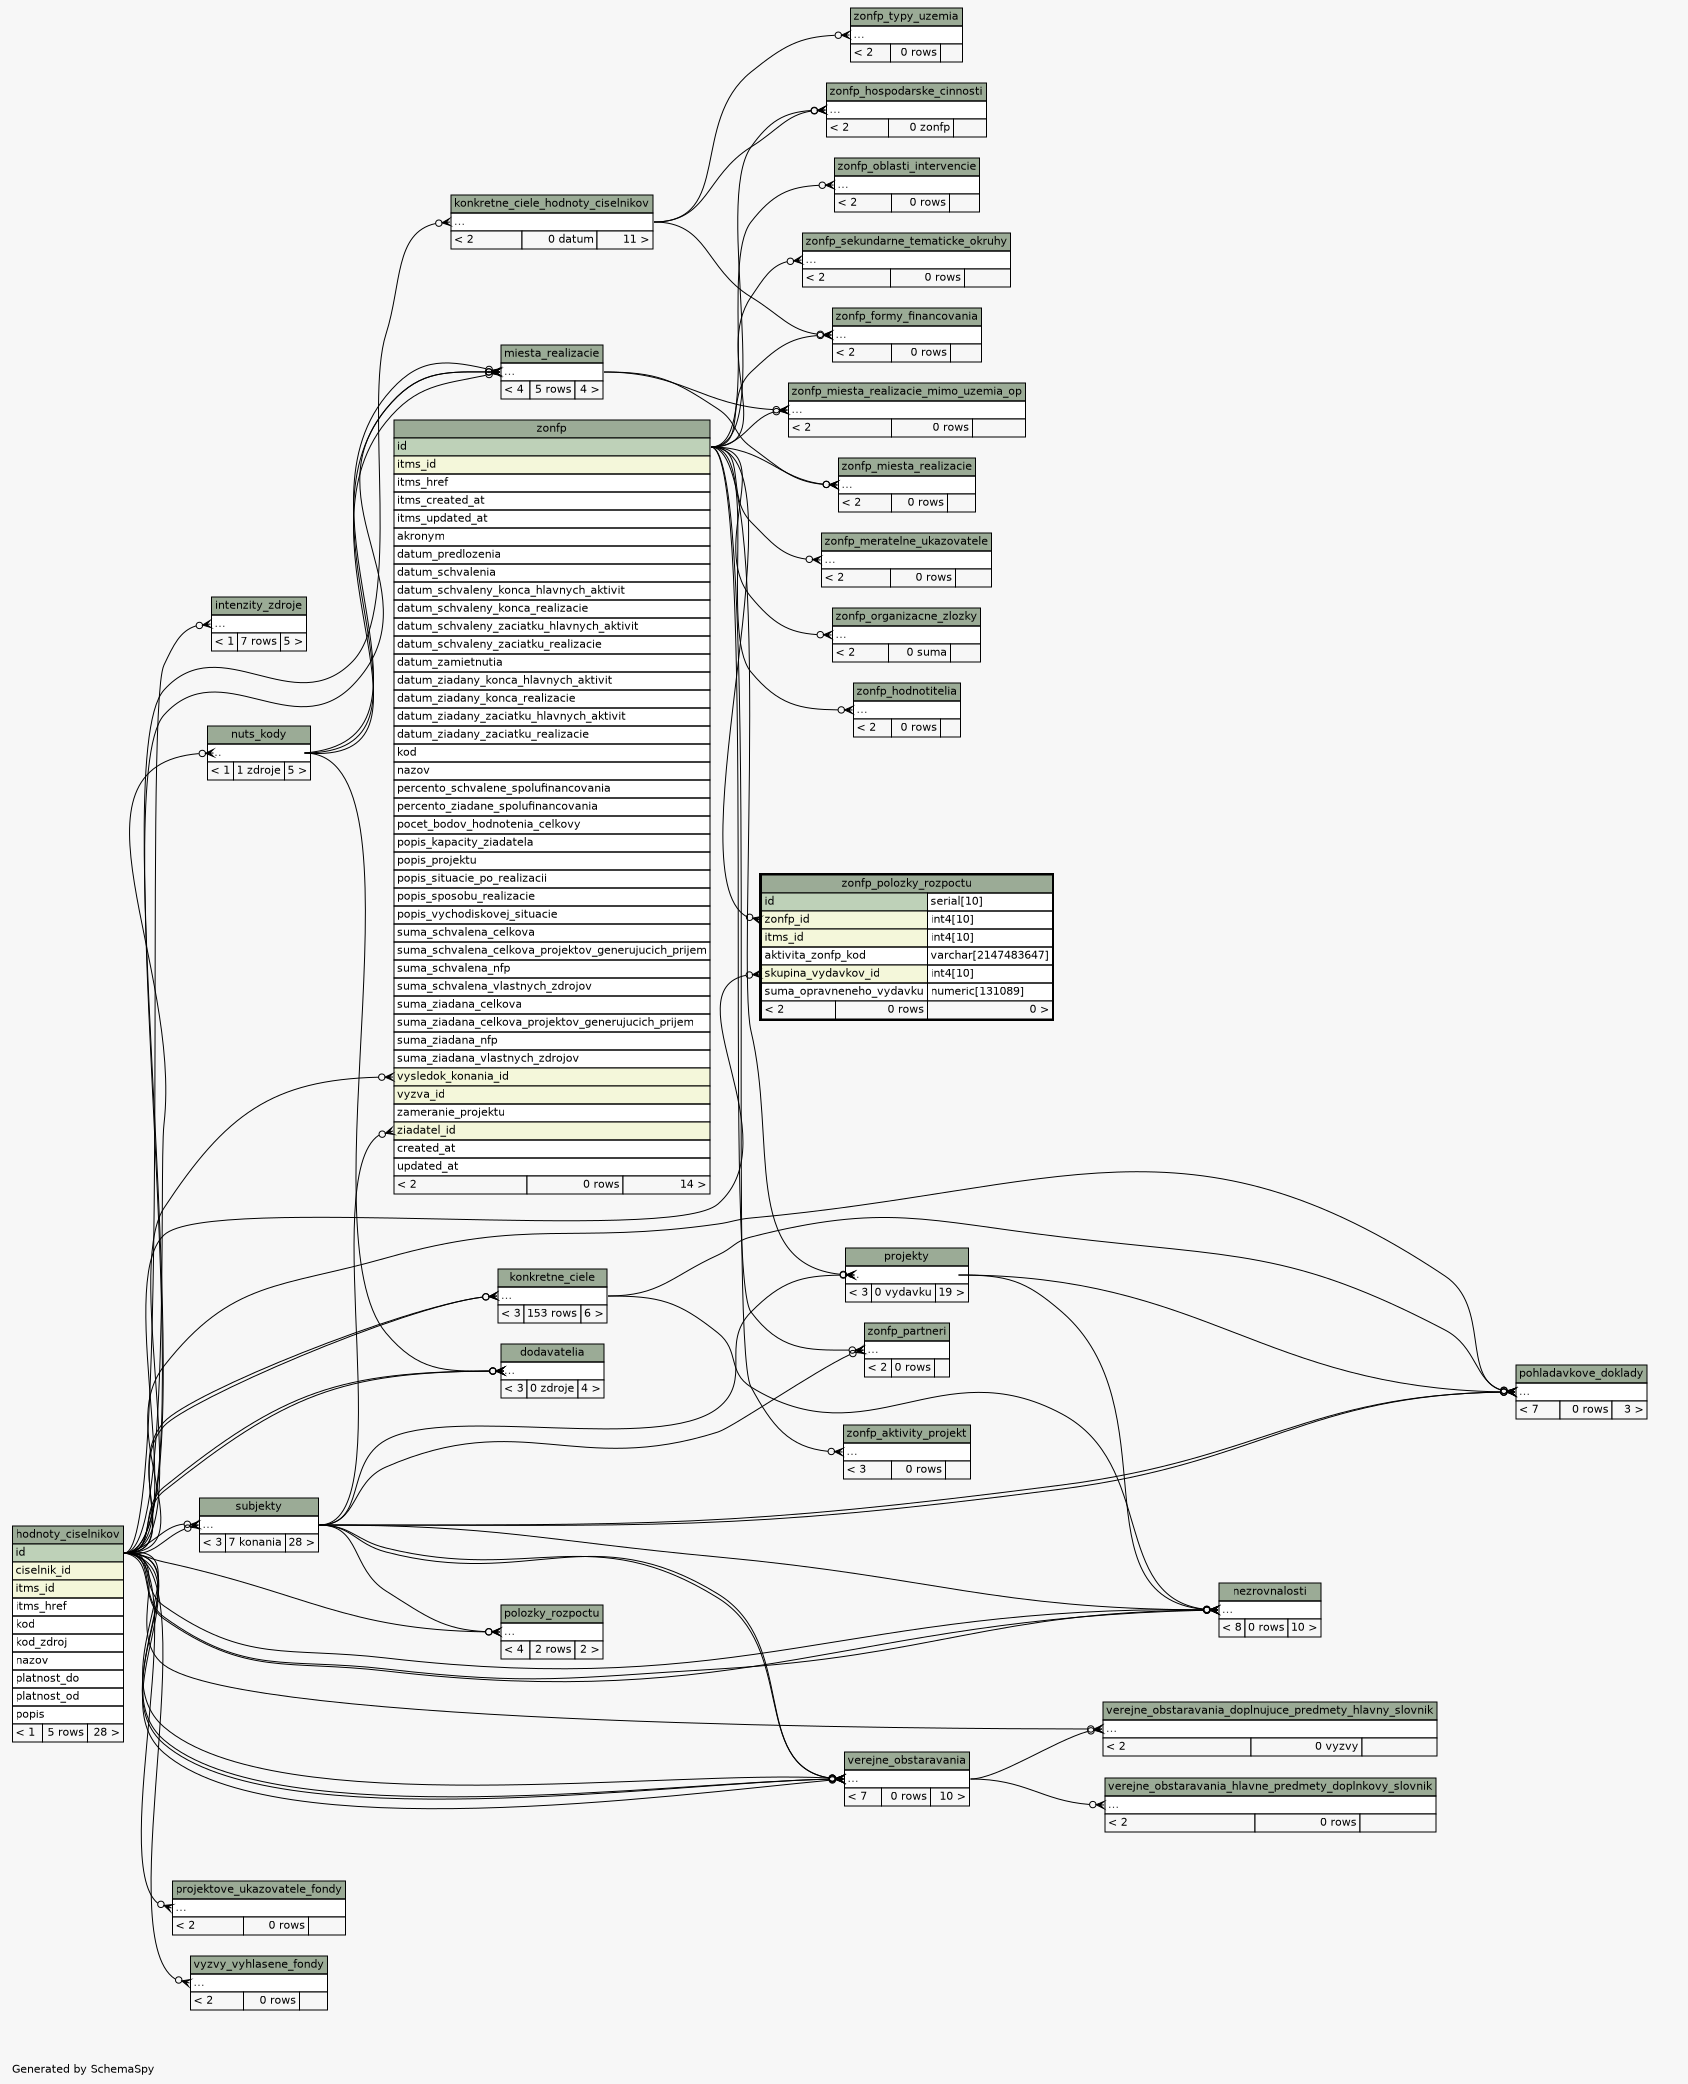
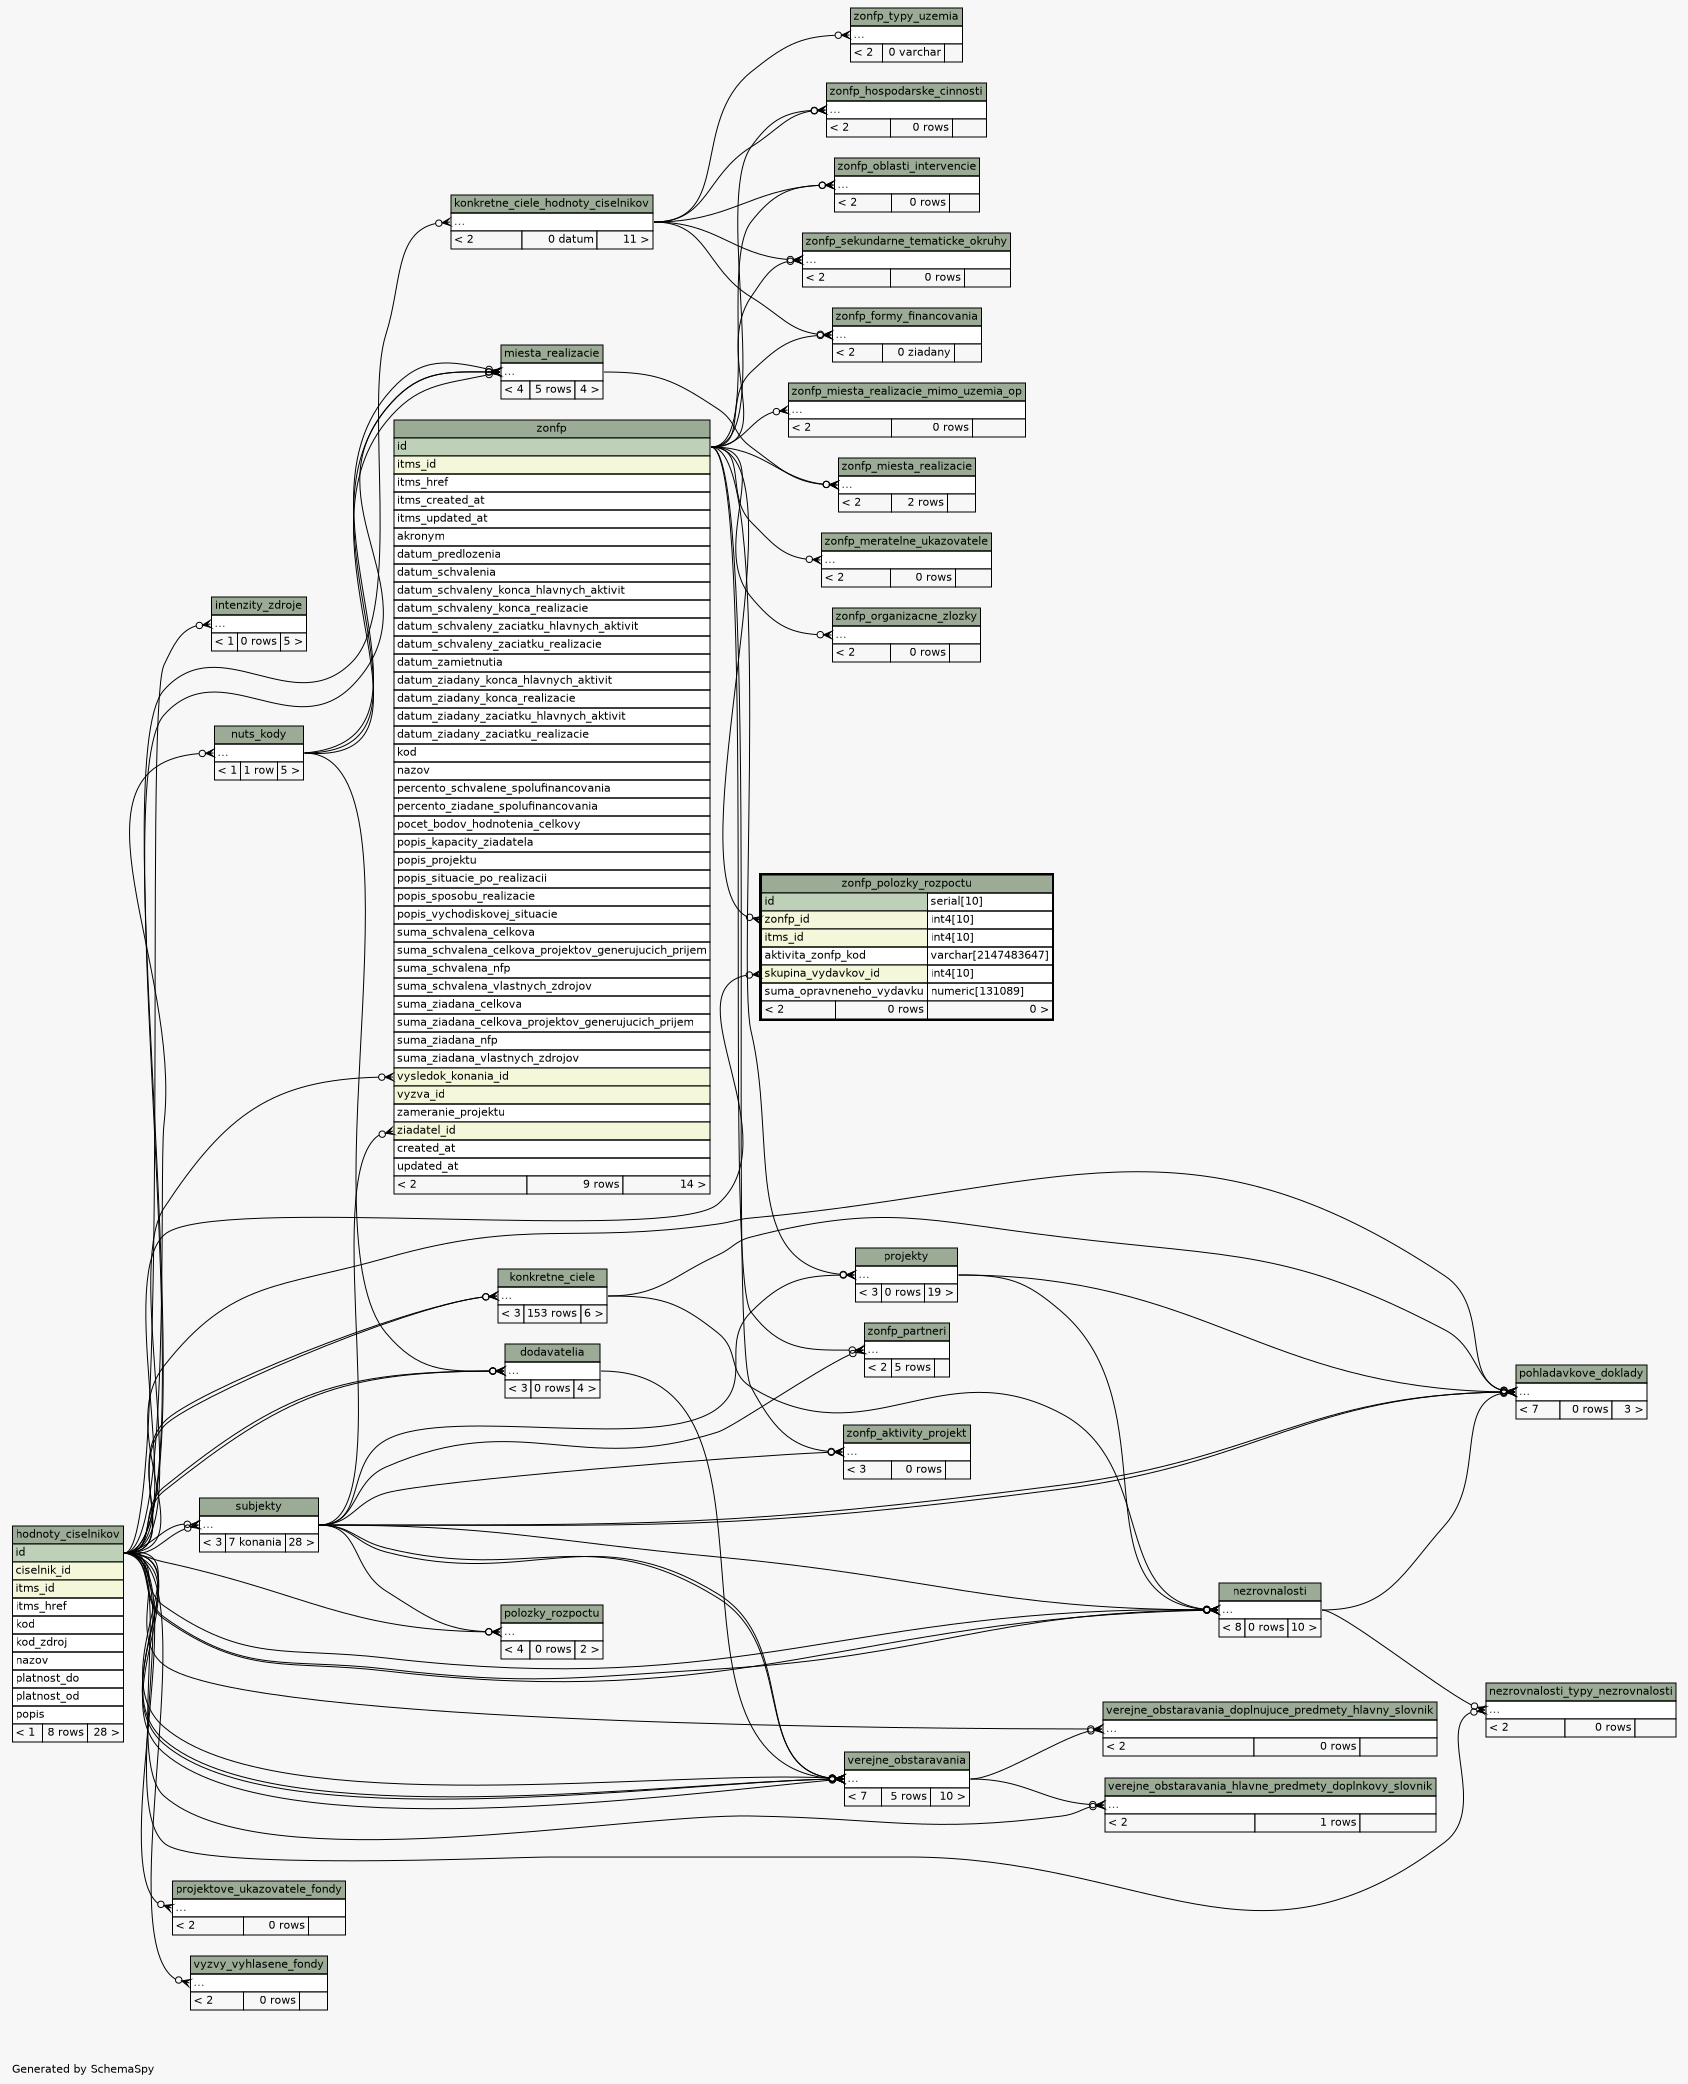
node "zonfp_typy_uzemia": text "0 rows" -> "0 varchar"
node "zonfp_hospodarske_cinnosti": text "0 zonfp" -> "0 rows"
edge "konkretne_ciele_hodnoty_ciselnikov" -> "zonfp_oblasti_intervencie": added
edge "konkretne_ciele_hodnoty_ciselnikov" -> "zonfp_sekundarne_tematicke_okruhy": added
node "zonfp_formy_financovania": text "0 rows" -> "0 ziadany"
edge "miesta_realizacie" -> "zonfp_miesta_realizacie_mimo_uzemia_op": removed
node "zonfp_miesta_realizacie": text "0 rows" -> "2 rows"
node "intenzity_zdroje": text "7 rows" -> "0 rows"
node "zonfp_organizacne_zlozky": text "0 suma" -> "0 rows"
node "zonfp_hodnotitelia": removed
node "nuts_kody": text "1 zdroje" -> "1 row"
node "zonfp": text "0 rows" -> "9 rows"
node "projekty": text "0 vydavku" -> "0 rows"
node "zonfp_partneri": text "0 rows" -> "5 rows"
node "dodavatelia": text "0 zdroje" -> "0 rows"
edge "subjekty" -> "zonfp_aktivity_projekt": added
edge "nezrovnalosti" -> "pohladavkove_doklady": added
edge "dodavatelia" -> "verejne_obstaravania": added
node "polozky_rozpoctu": text "2 rows" -> "0 rows"
node "nezrovnalosti_typy_nezrovnalosti": added
node "hodnoty_ciselnikov": text "5 rows" -> "8 rows"
node "verejne_obstaravania_doplnujuce_predmety_hlavny_slovnik": text "0 vyzvy" -> "0 rows"
node "verejne_obstaravania": text "0 rows" -> "5 rows"
node "verejne_obstaravania_hlavne_predmety_doplnkovy_slovnik": text "0 rows" -> "1 rows"
edge "hodnoty_ciselnikov" -> "verejne_obstaravania_hlavne_predmety_doplnkovy_slovnik": added
